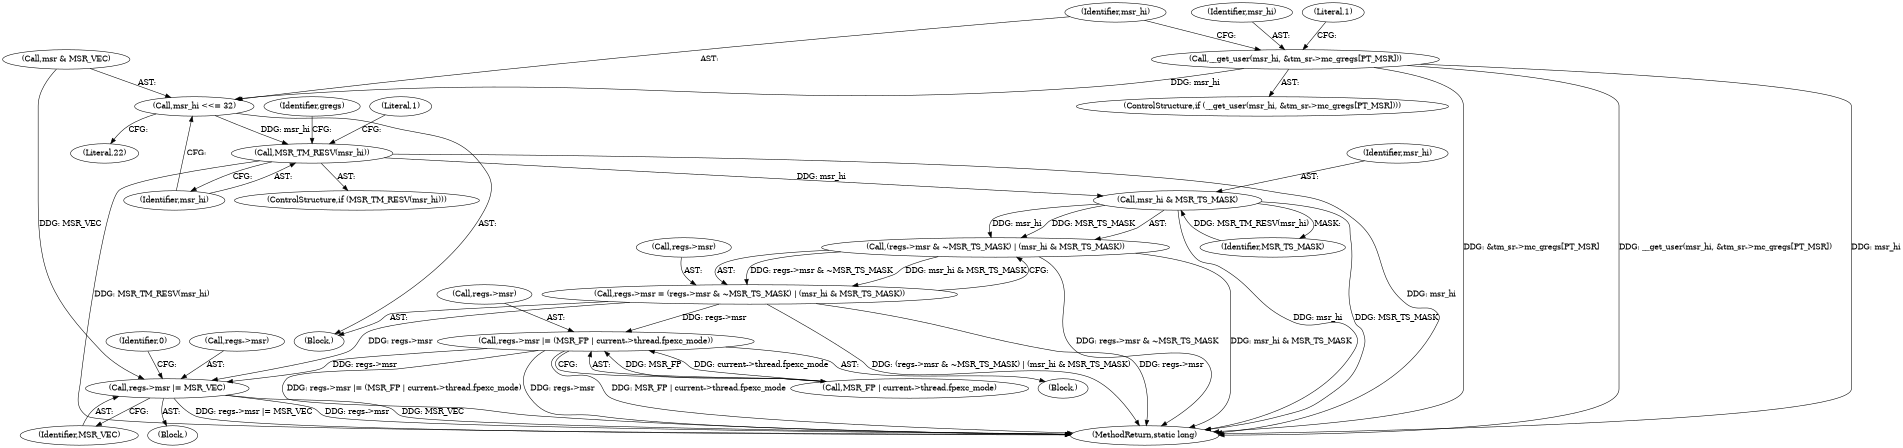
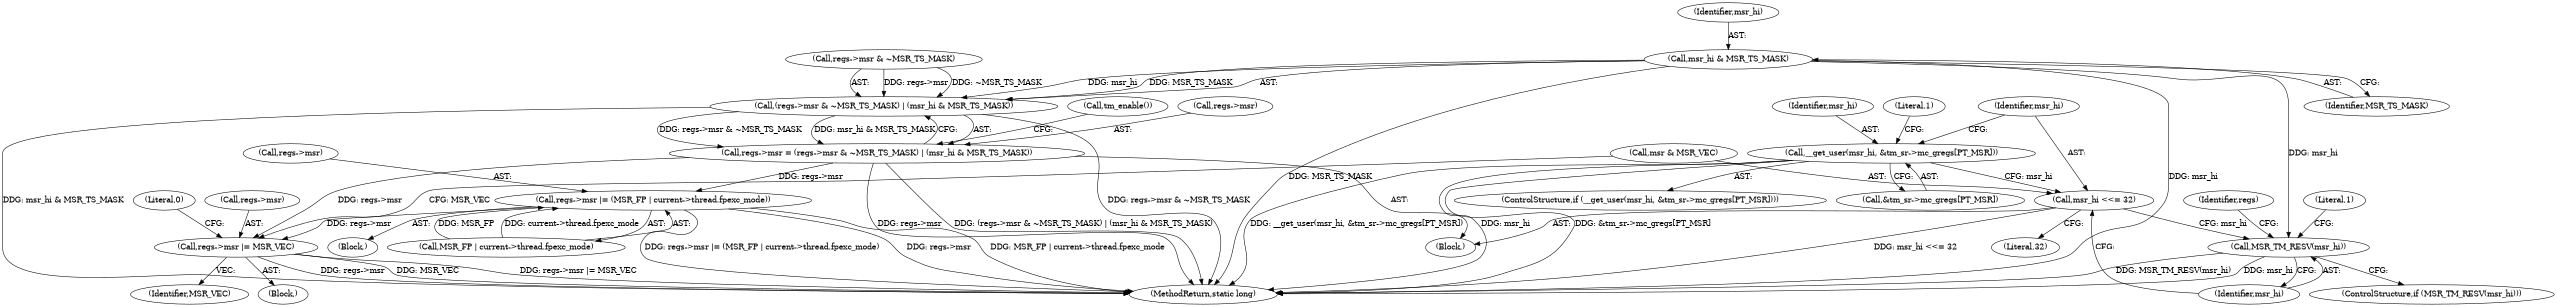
node "(Call,regs->msr & ~MSR_TS_MASK)": added
edge "(Call,__get_user(msr_hi, &tm_sr->mc_gregs[PT_MSR]))" -> "(Call,msr_hi <<= 32)": label "DDG: msr_hi" -> "CFG: msr_hi"
node "(Identifier,gregs)": label "(Identifier,gregs)" -> "(Identifier,regs)"
node "(Call,tm_enable())": added
edge "(Call,msr_hi <<= 32)" -> "(Call,MSR_TM_RESV(msr_hi))": label "DDG: msr_hi" -> "CFG: msr_hi"
node "(Literal,22)": label "(Literal,22)" -> "(Literal,32)"
edge "(Call,MSR_TM_RESV(msr_hi))" -> "(ControlStructure,if (MSR_TM_RESV(msr_hi)))": label "AST: " -> "CFG: "
edge "(Call,MSR_TM_RESV(msr_hi))" -> "(Call,msr_hi & MSR_TS_MASK)": reversed
node "(Call,&tm_sr->mc_gregs[PT_MSR])": added
edge "(Call,msr & MSR_VEC)" -> "(Call,regs->msr |= MSR_VEC)": label "DDG: MSR_VEC" -> "CFG: MSR_VEC"
edge "(Identifier,MSR_TS_MASK)" -> "(Call,msr_hi & MSR_TS_MASK)": label "DDG: MSR_TM_RESV(msr_hi)" -> "AST: "
edge "(Call,msr_hi & MSR_TS_MASK)" -> "(Identifier,MSR_TS_MASK)": label "MASK: " -> "CFG: "
edge "(Call,msr_hi <<= 32)" -> "(MethodReturn,static long)": added, label "DDG: msr_hi <<= 32"
node "(Identifier,0)": label "(Identifier,0)" -> "(Literal,0)"
edge "(Call,regs->msr |= (MSR_FP | current->thread.fpexc_mode))" -> "(Call,MSR_FP | current->thread.fpexc_mode)": label "CFG: " -> "AST: "
edge "(Identifier,MSR_VEC)" -> "(Call,regs->msr |= MSR_VEC)": removed, label "AST:"
edge "(Call,regs->msr |= MSR_VEC)" -> "(Identifier,MSR_VEC)": label "CFG: " -> "VEC: "
